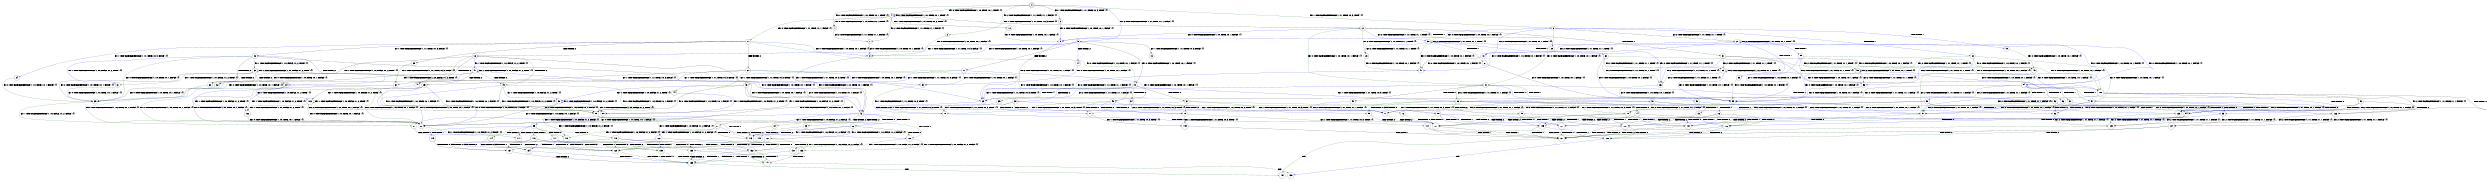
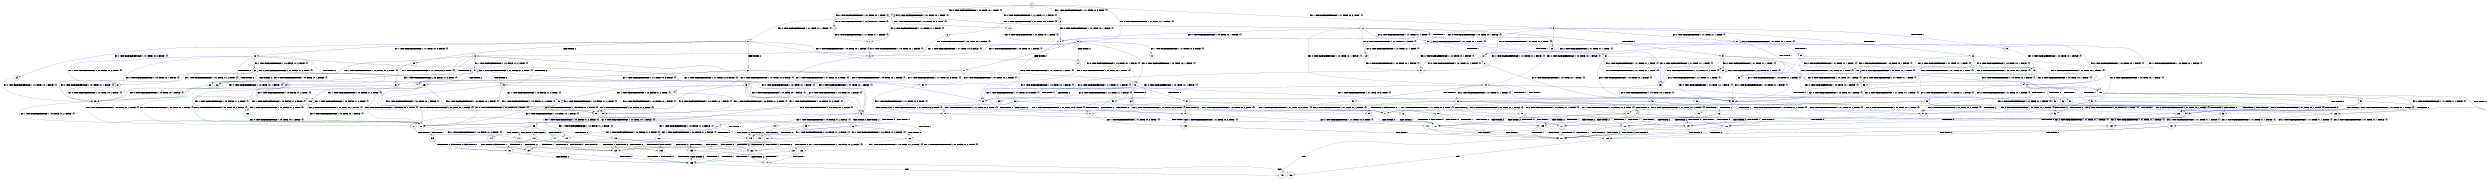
node "115": label "115" -> "315"
